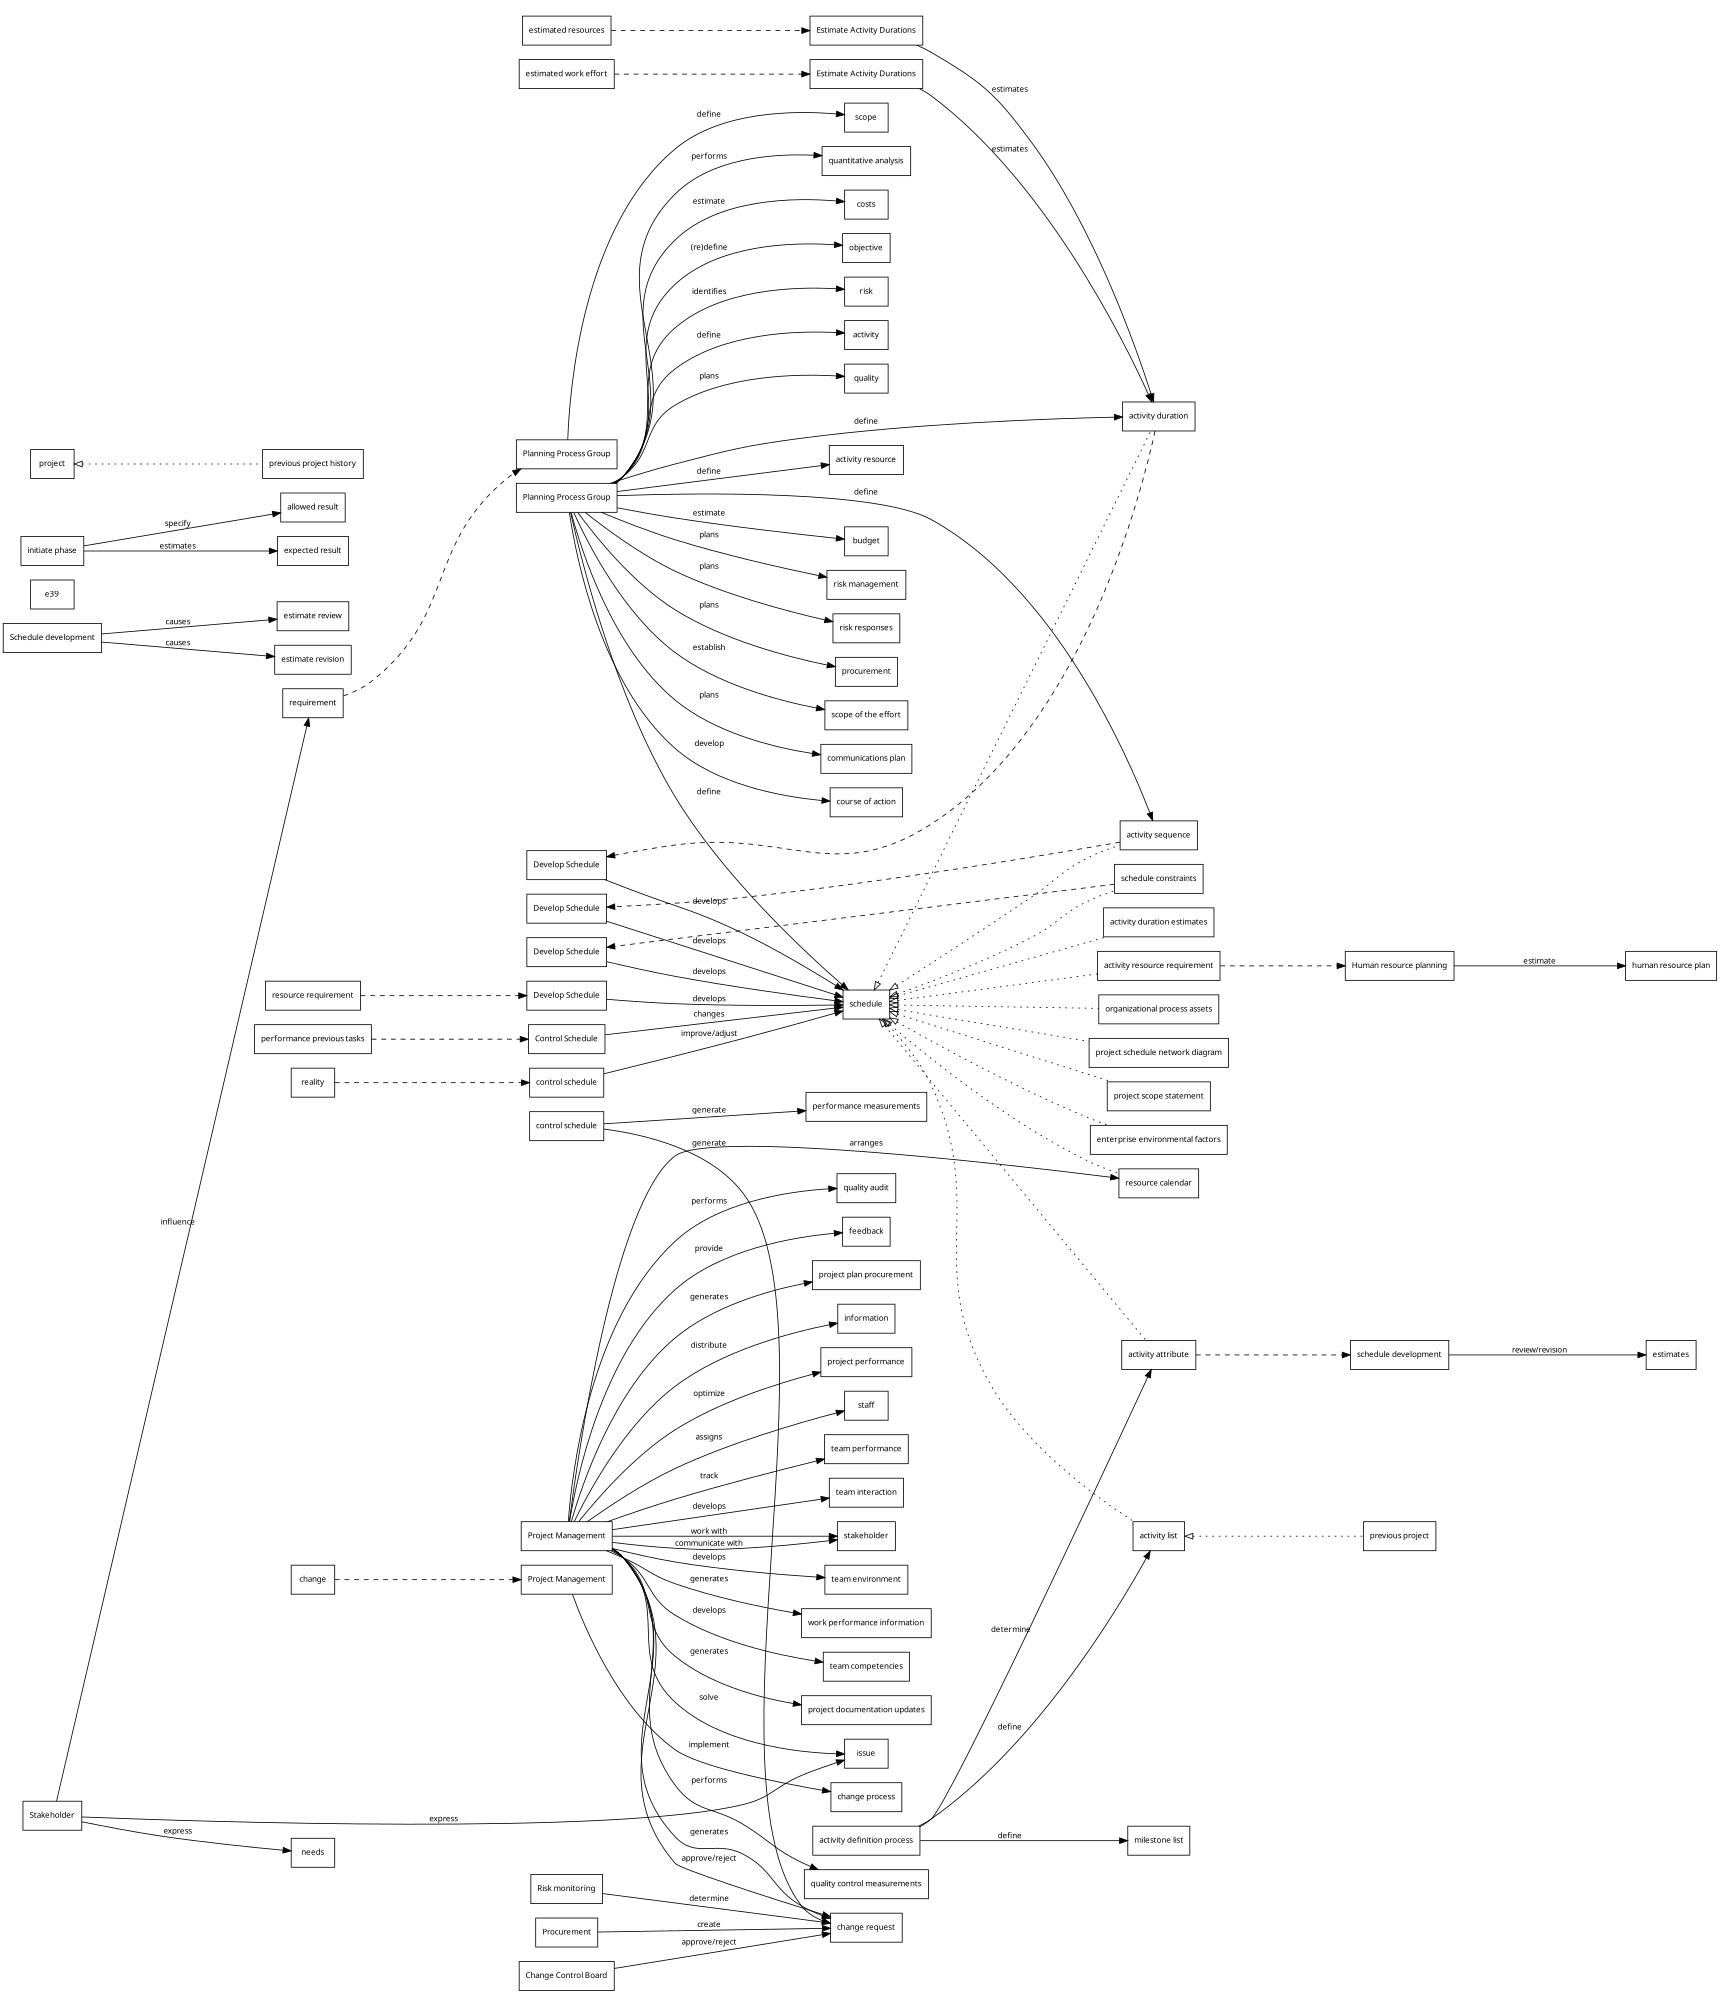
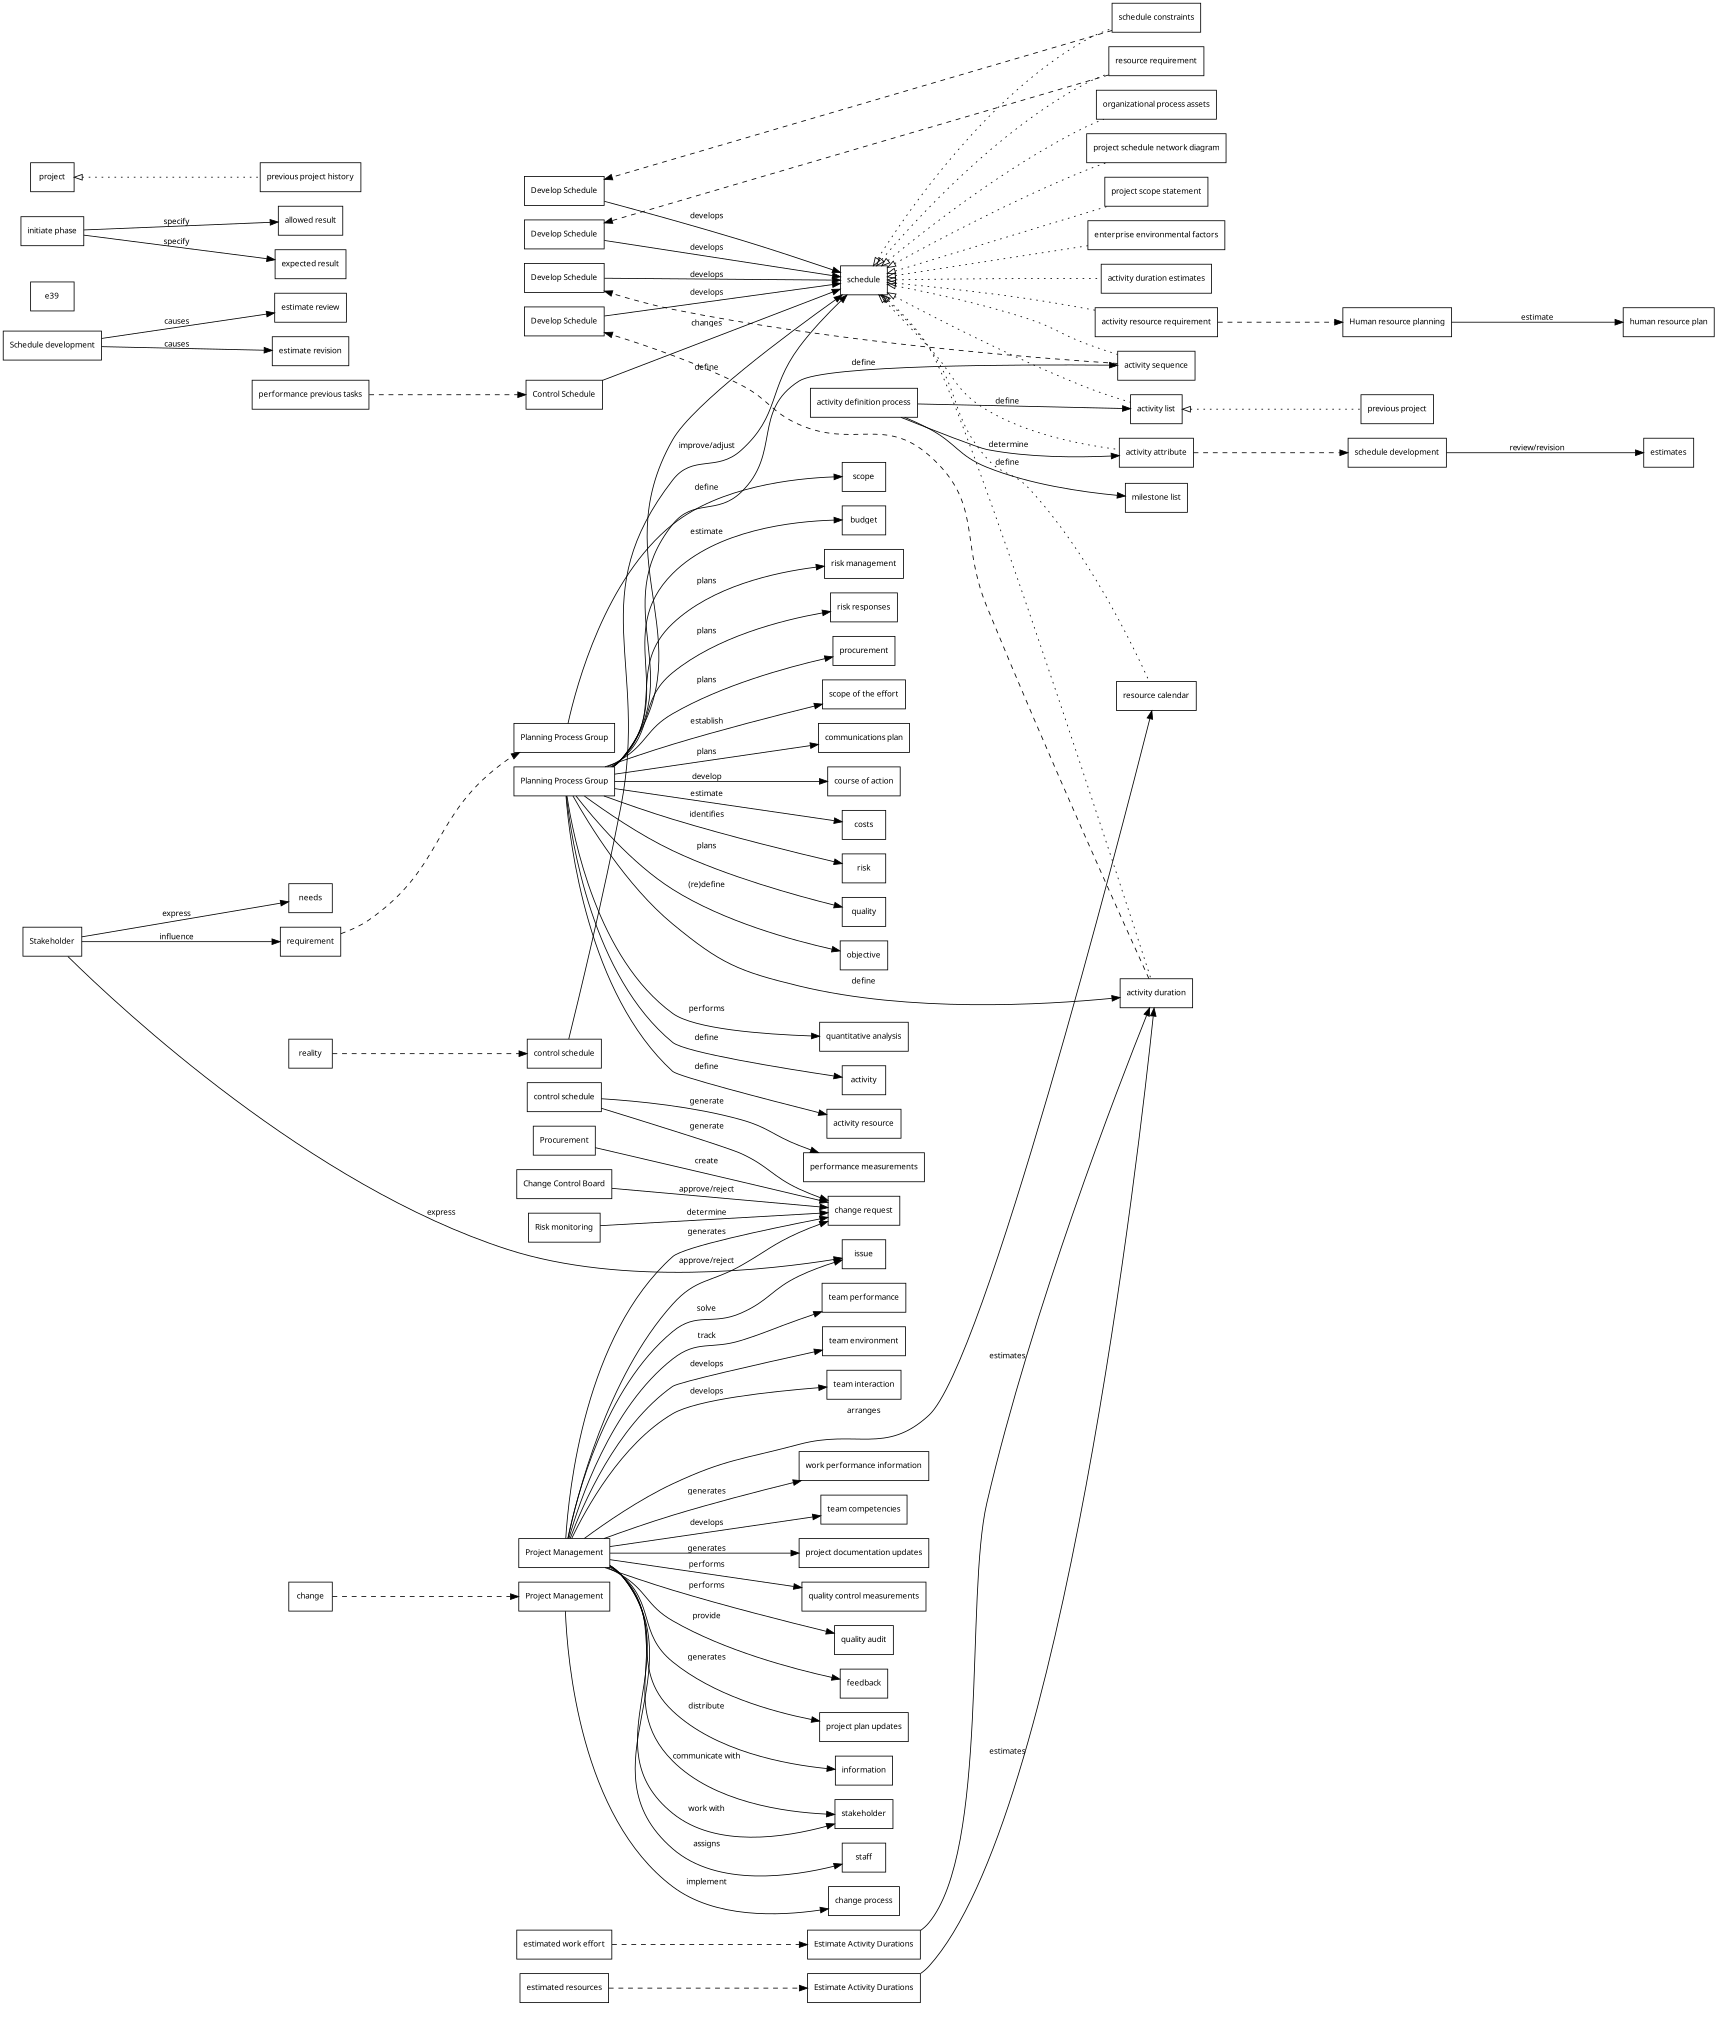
edge "resource requirement" -> "schedule": added
edge "initiate phase" -> "expected result": label "estimates" -> "specify"
node "project plan procurement": label "project plan procurement" -> "project plan updates"
node "project performance": removed
